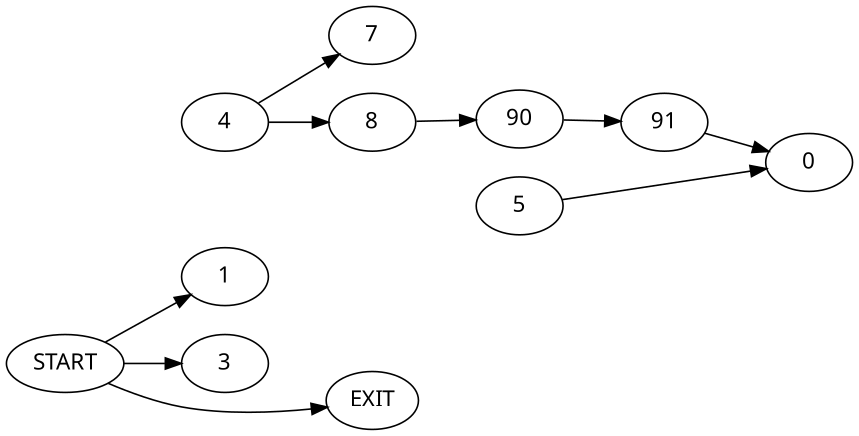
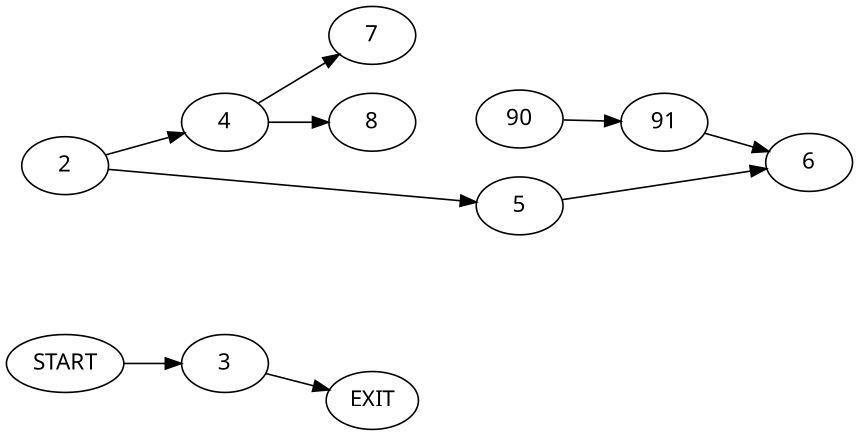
edge "8" -> "90": removed
node "0": label "0" -> "6"
node "2": added
node "1": removed
edge "START" -> "EXIT": now "3" -> "EXIT"
